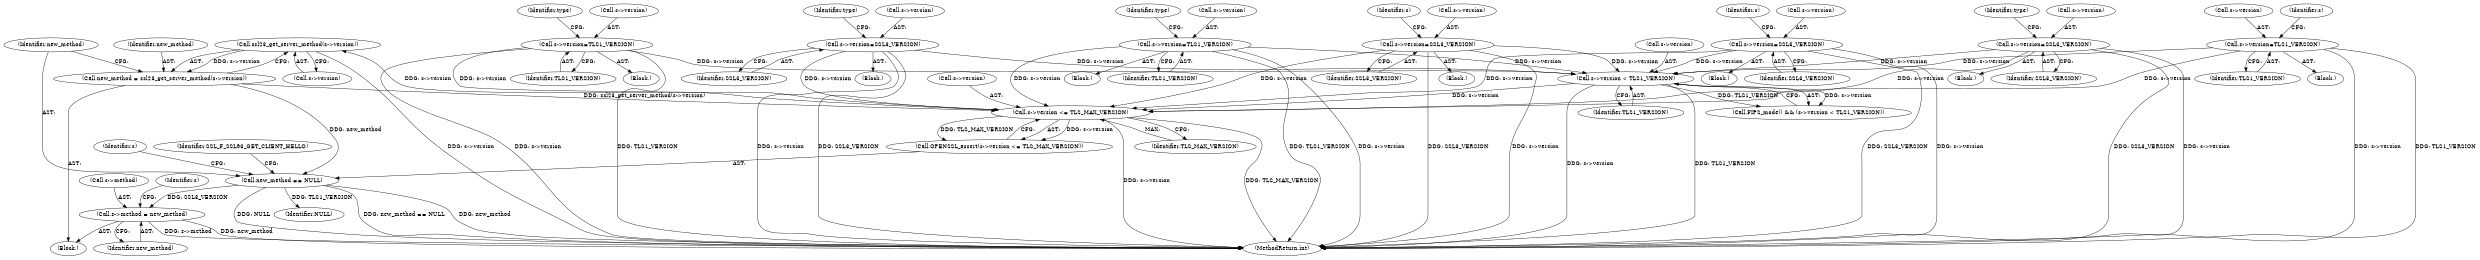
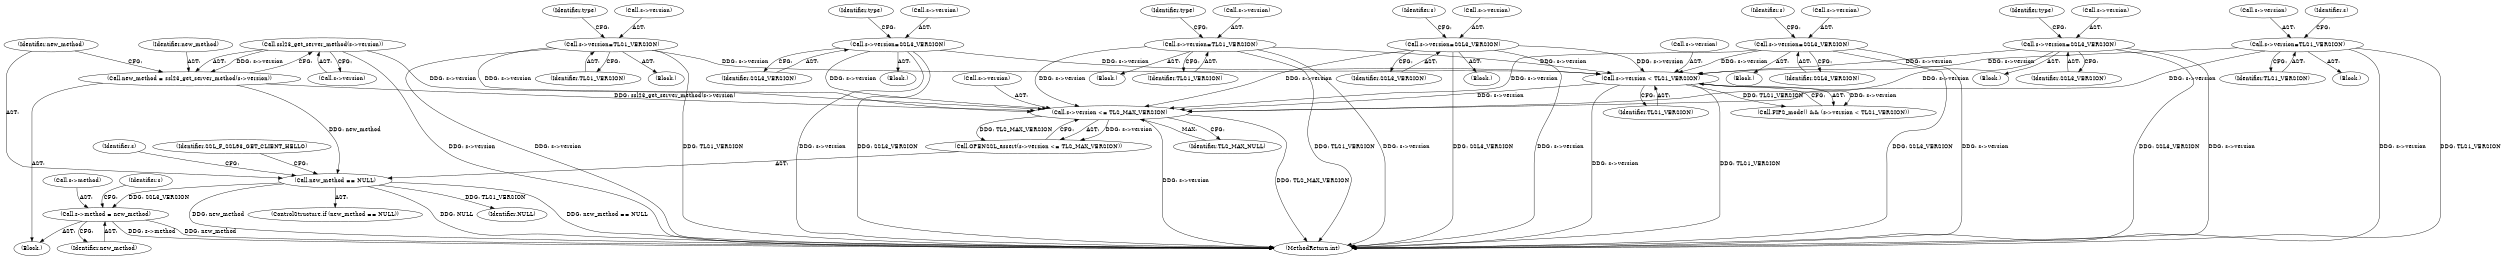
edge "(Call,s->version <= TLS_MAX_VERSION)" -> "(Call,ssl23_get_server_method(s->version))": reversed
node "(Identifier,TLS_MAX_VERSION)": label "(Identifier,TLS_MAX_VERSION)" -> "(Identifier,TLS_MAX_NULL)"
node "(ControlStructure,if (new_method == NULL))": added
